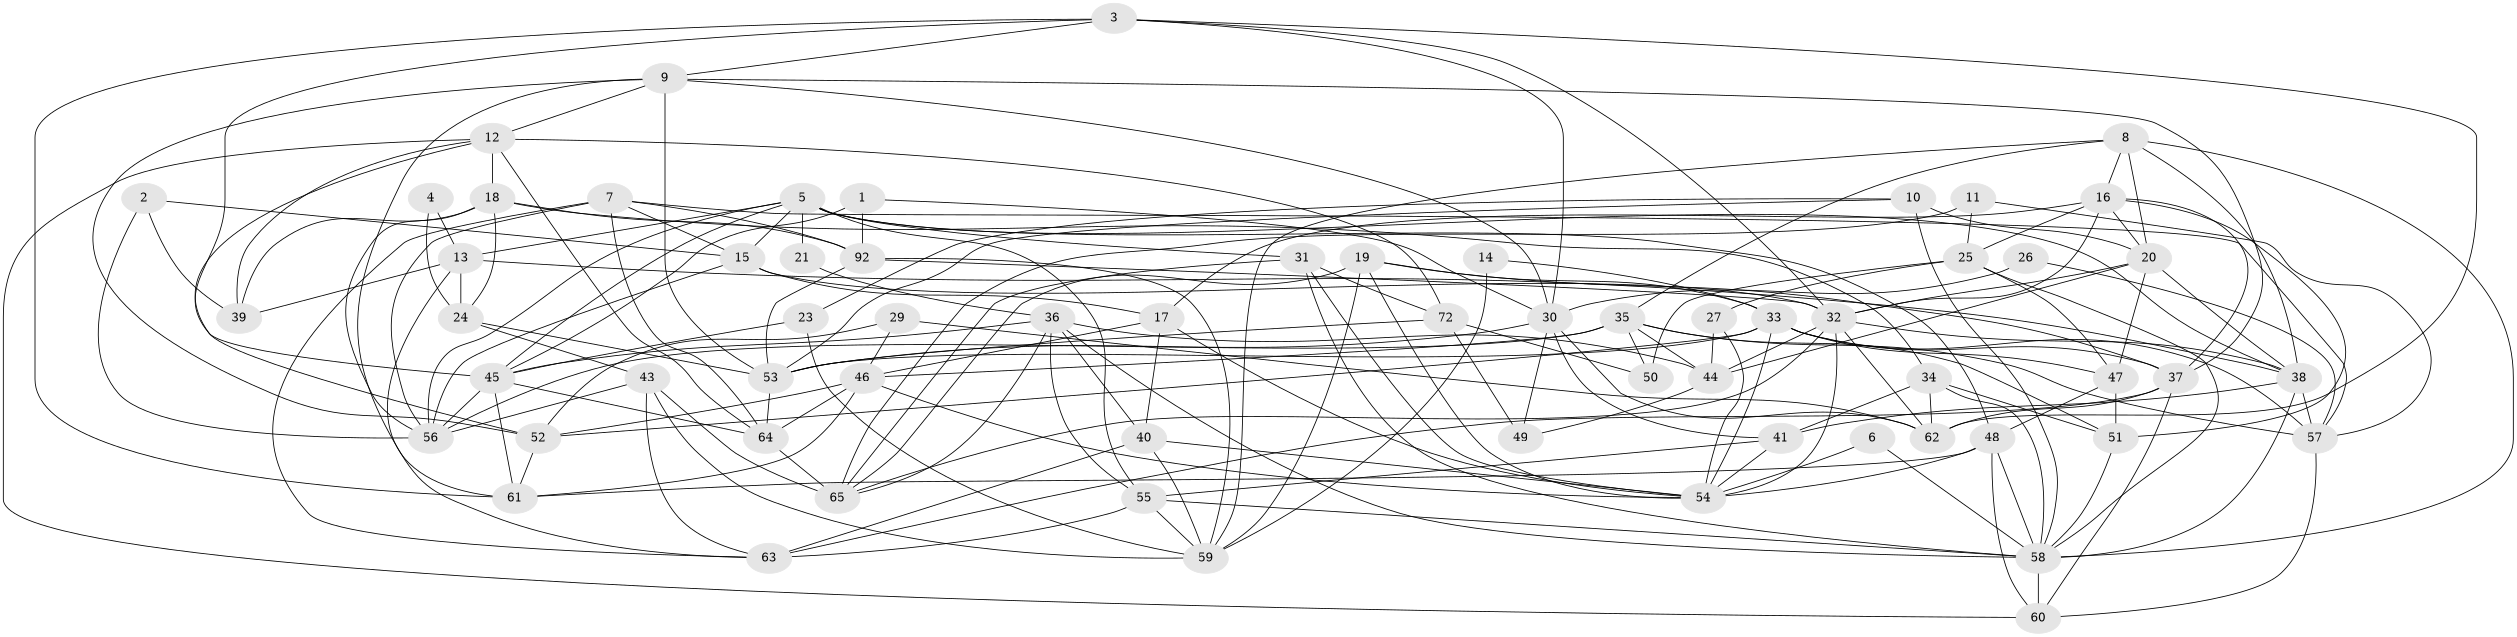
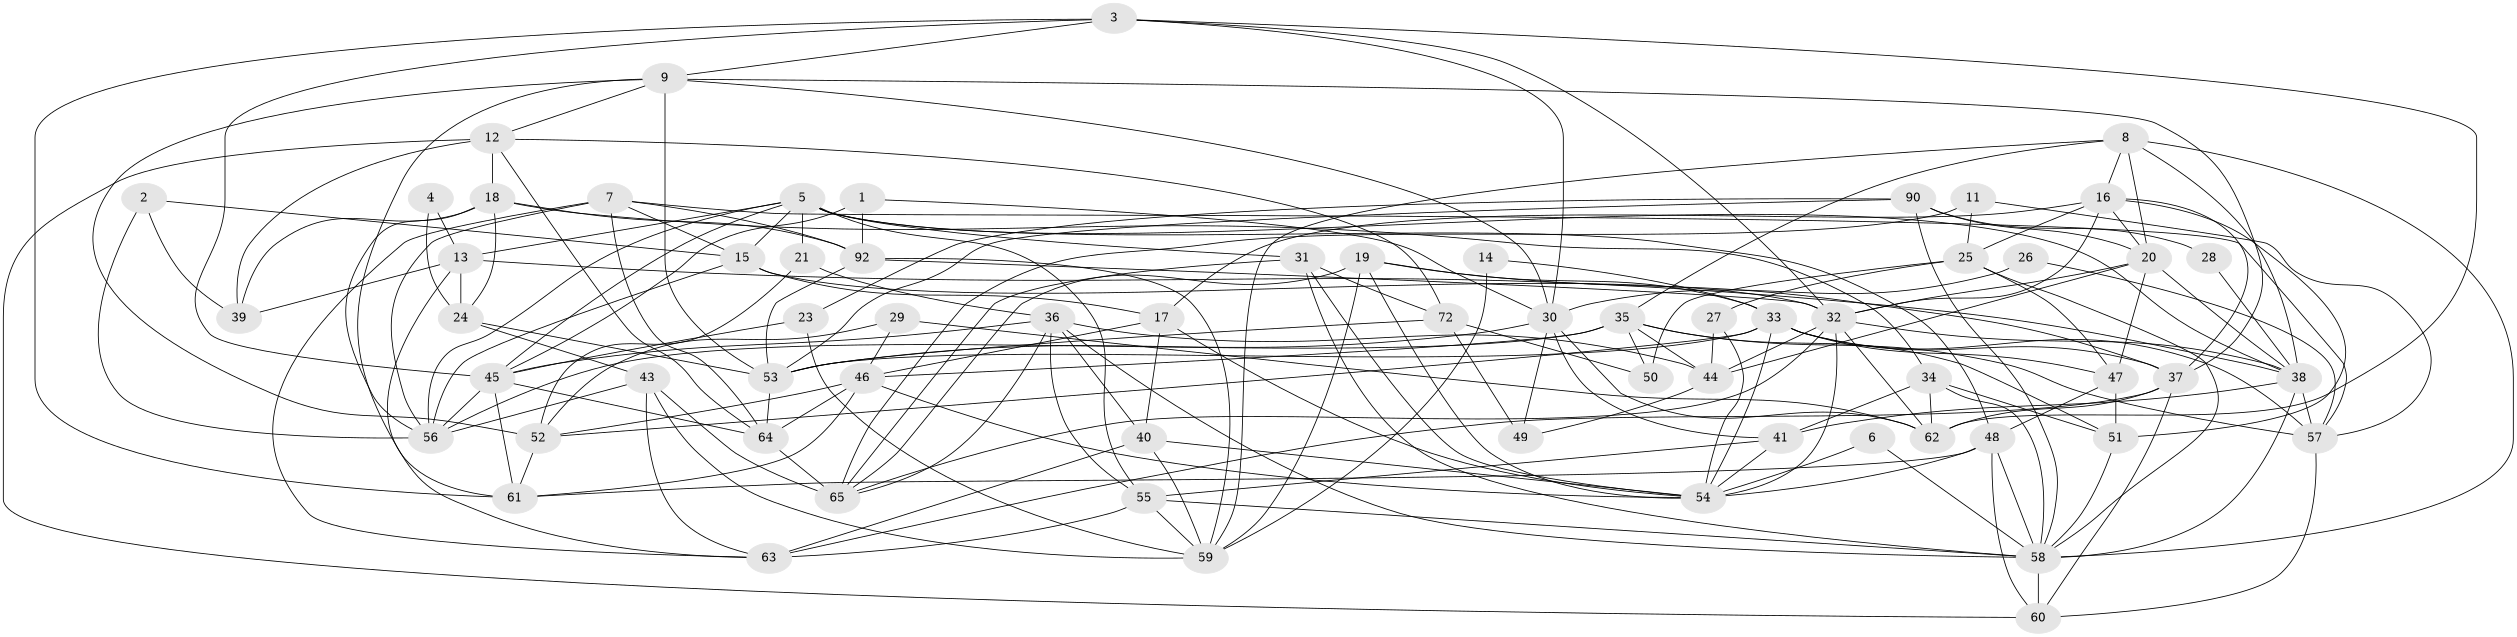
node "10": label "10" -> "90"
edge "12" -- "52": now "21" -- "52"
node "28": added
